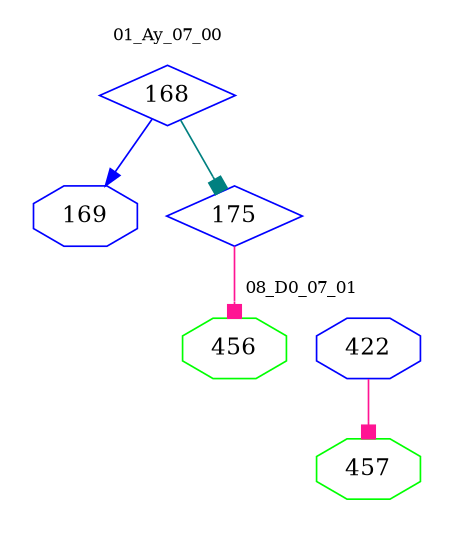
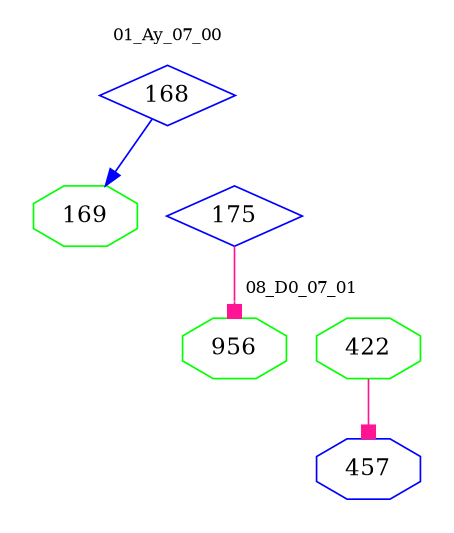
edge "168" -> "175": removed
node "169": color blue -> green
node "456": label "456" -> "956"
node "422": color blue -> green
node "457": color green -> blue
